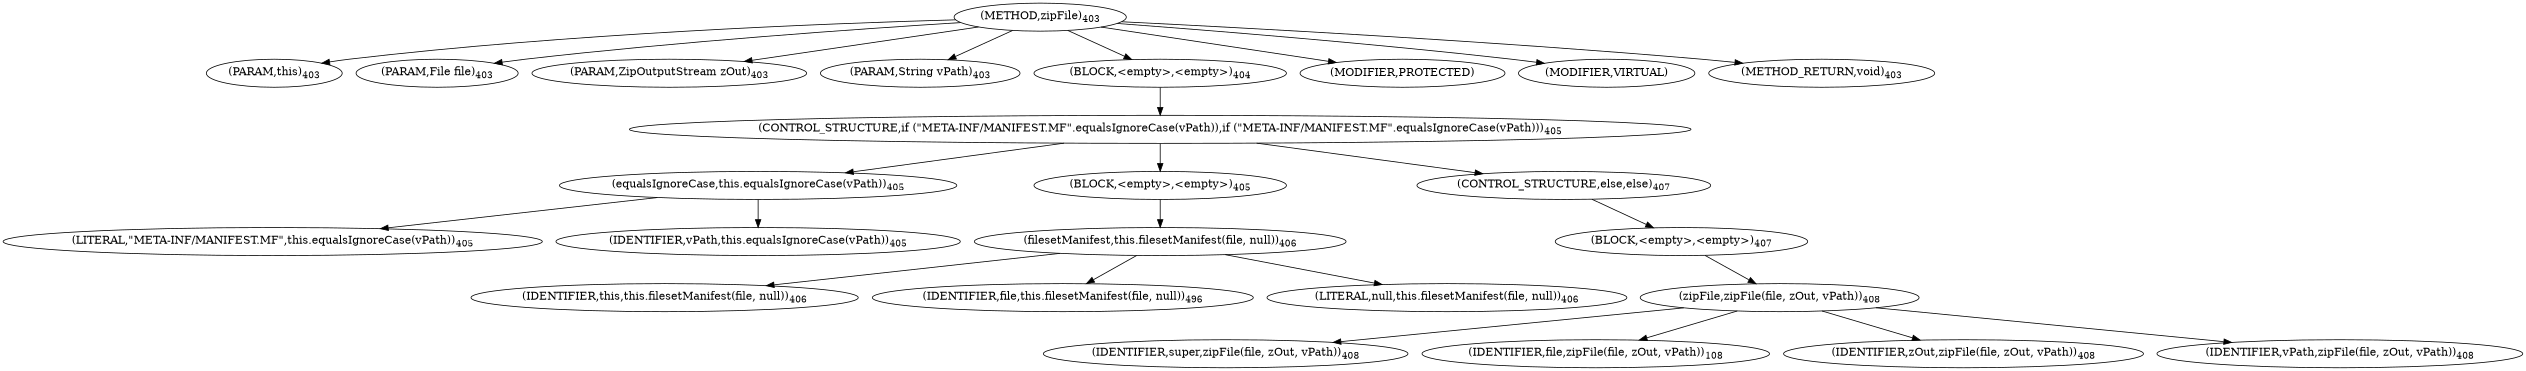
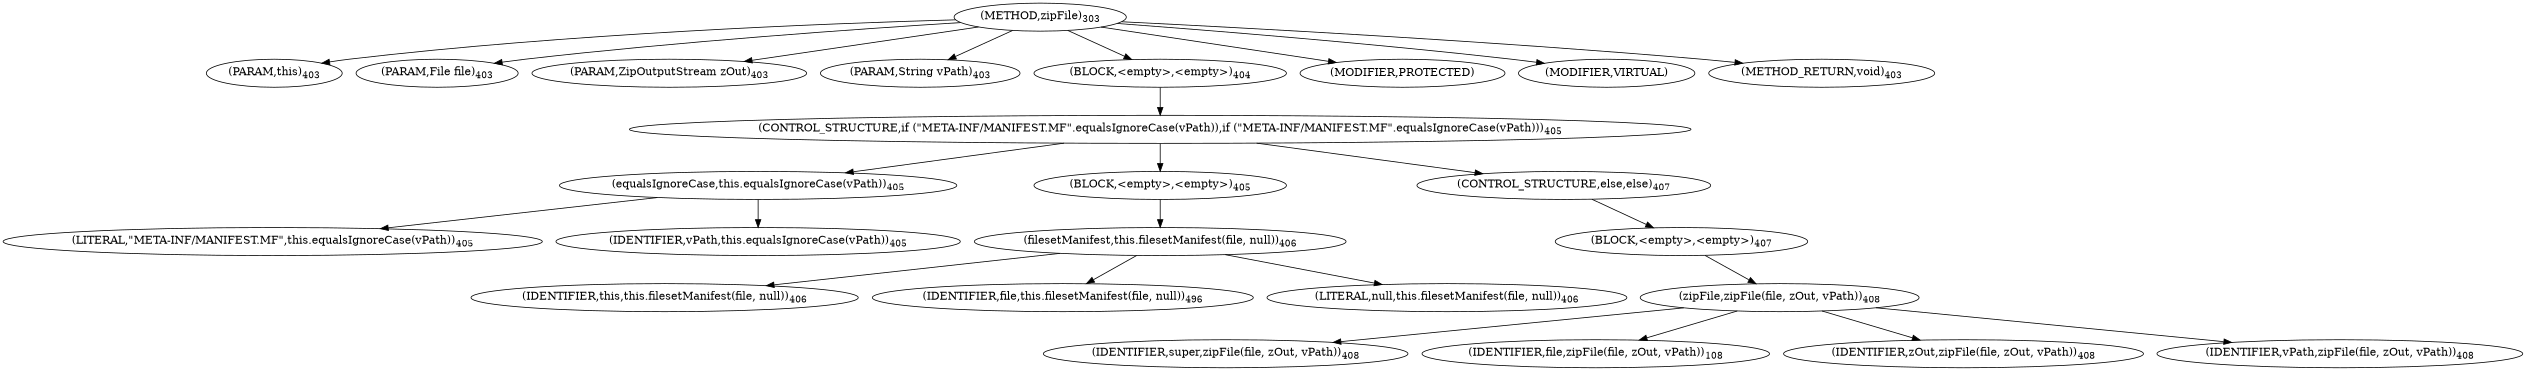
node "(METHOD,zipFile)": text "403" -> "303"
